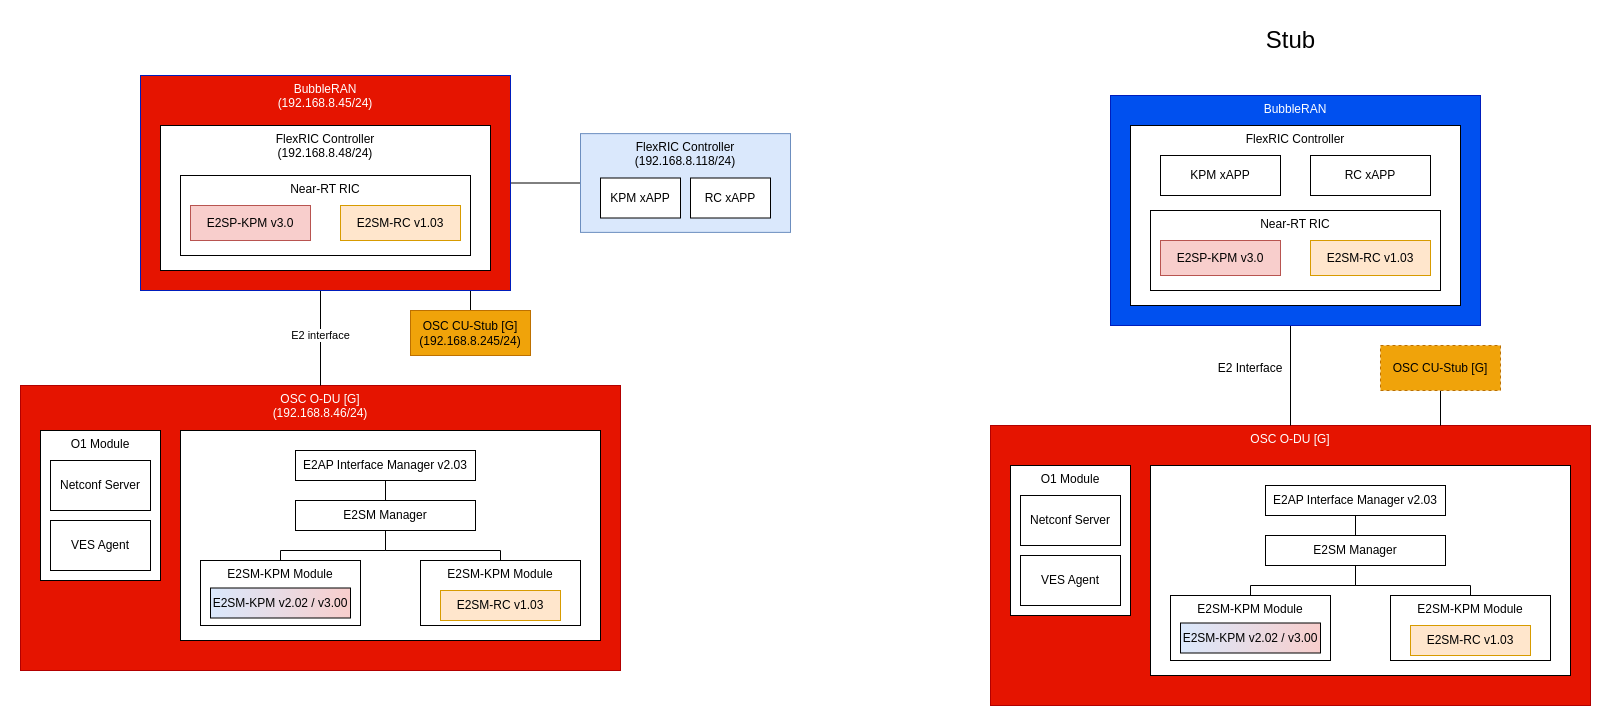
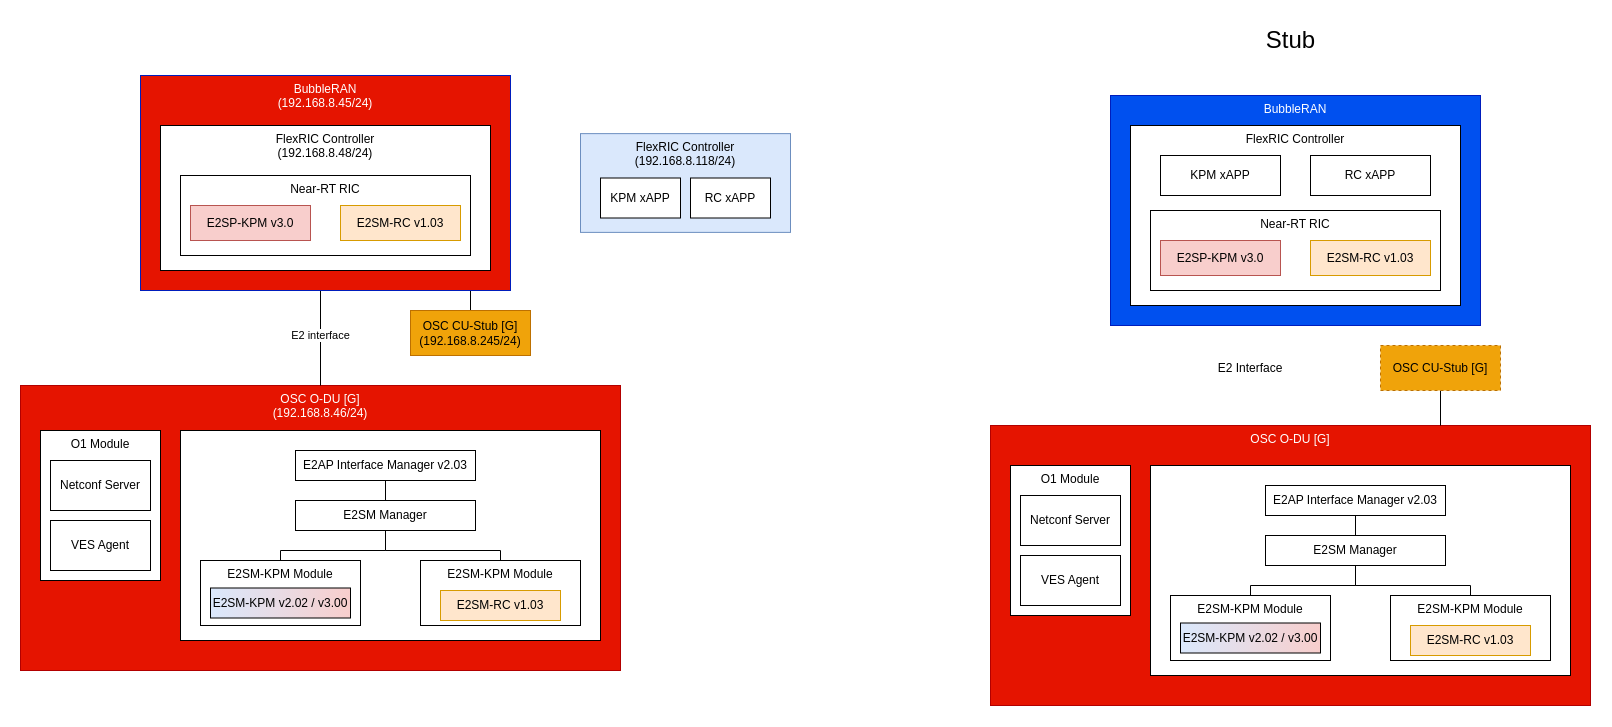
edge "BubbleRAN (192.168.8.45/24)" -- "FlexRIC Controller (192.168.8.118/24)": removed
edge "BubbleRAN" -- "OSC O-DU [G]": removed
